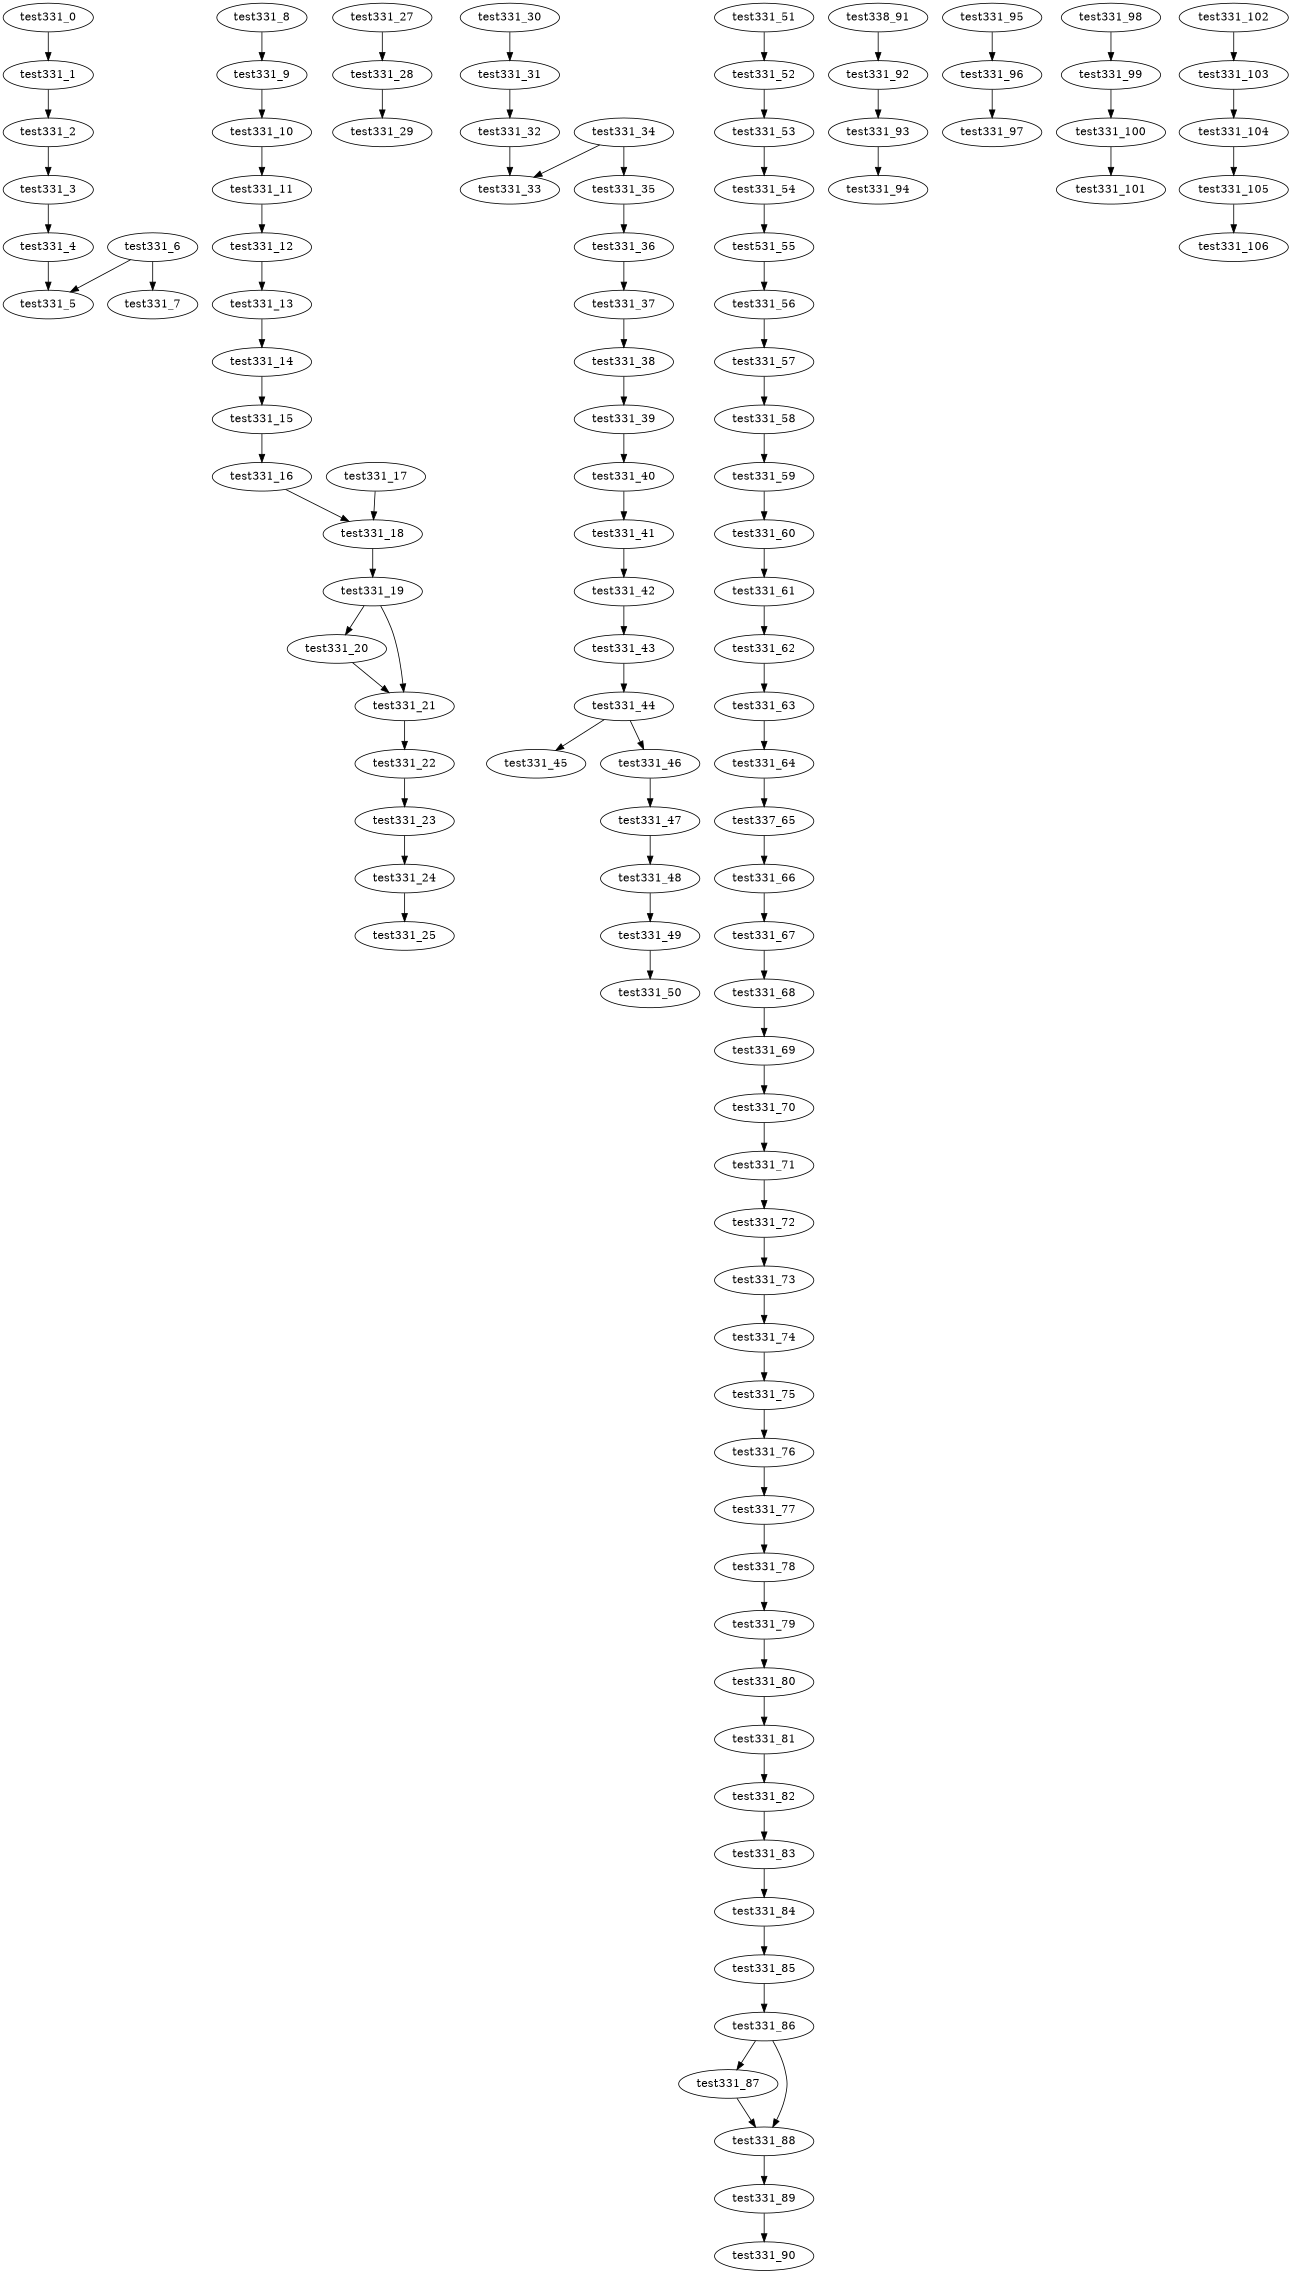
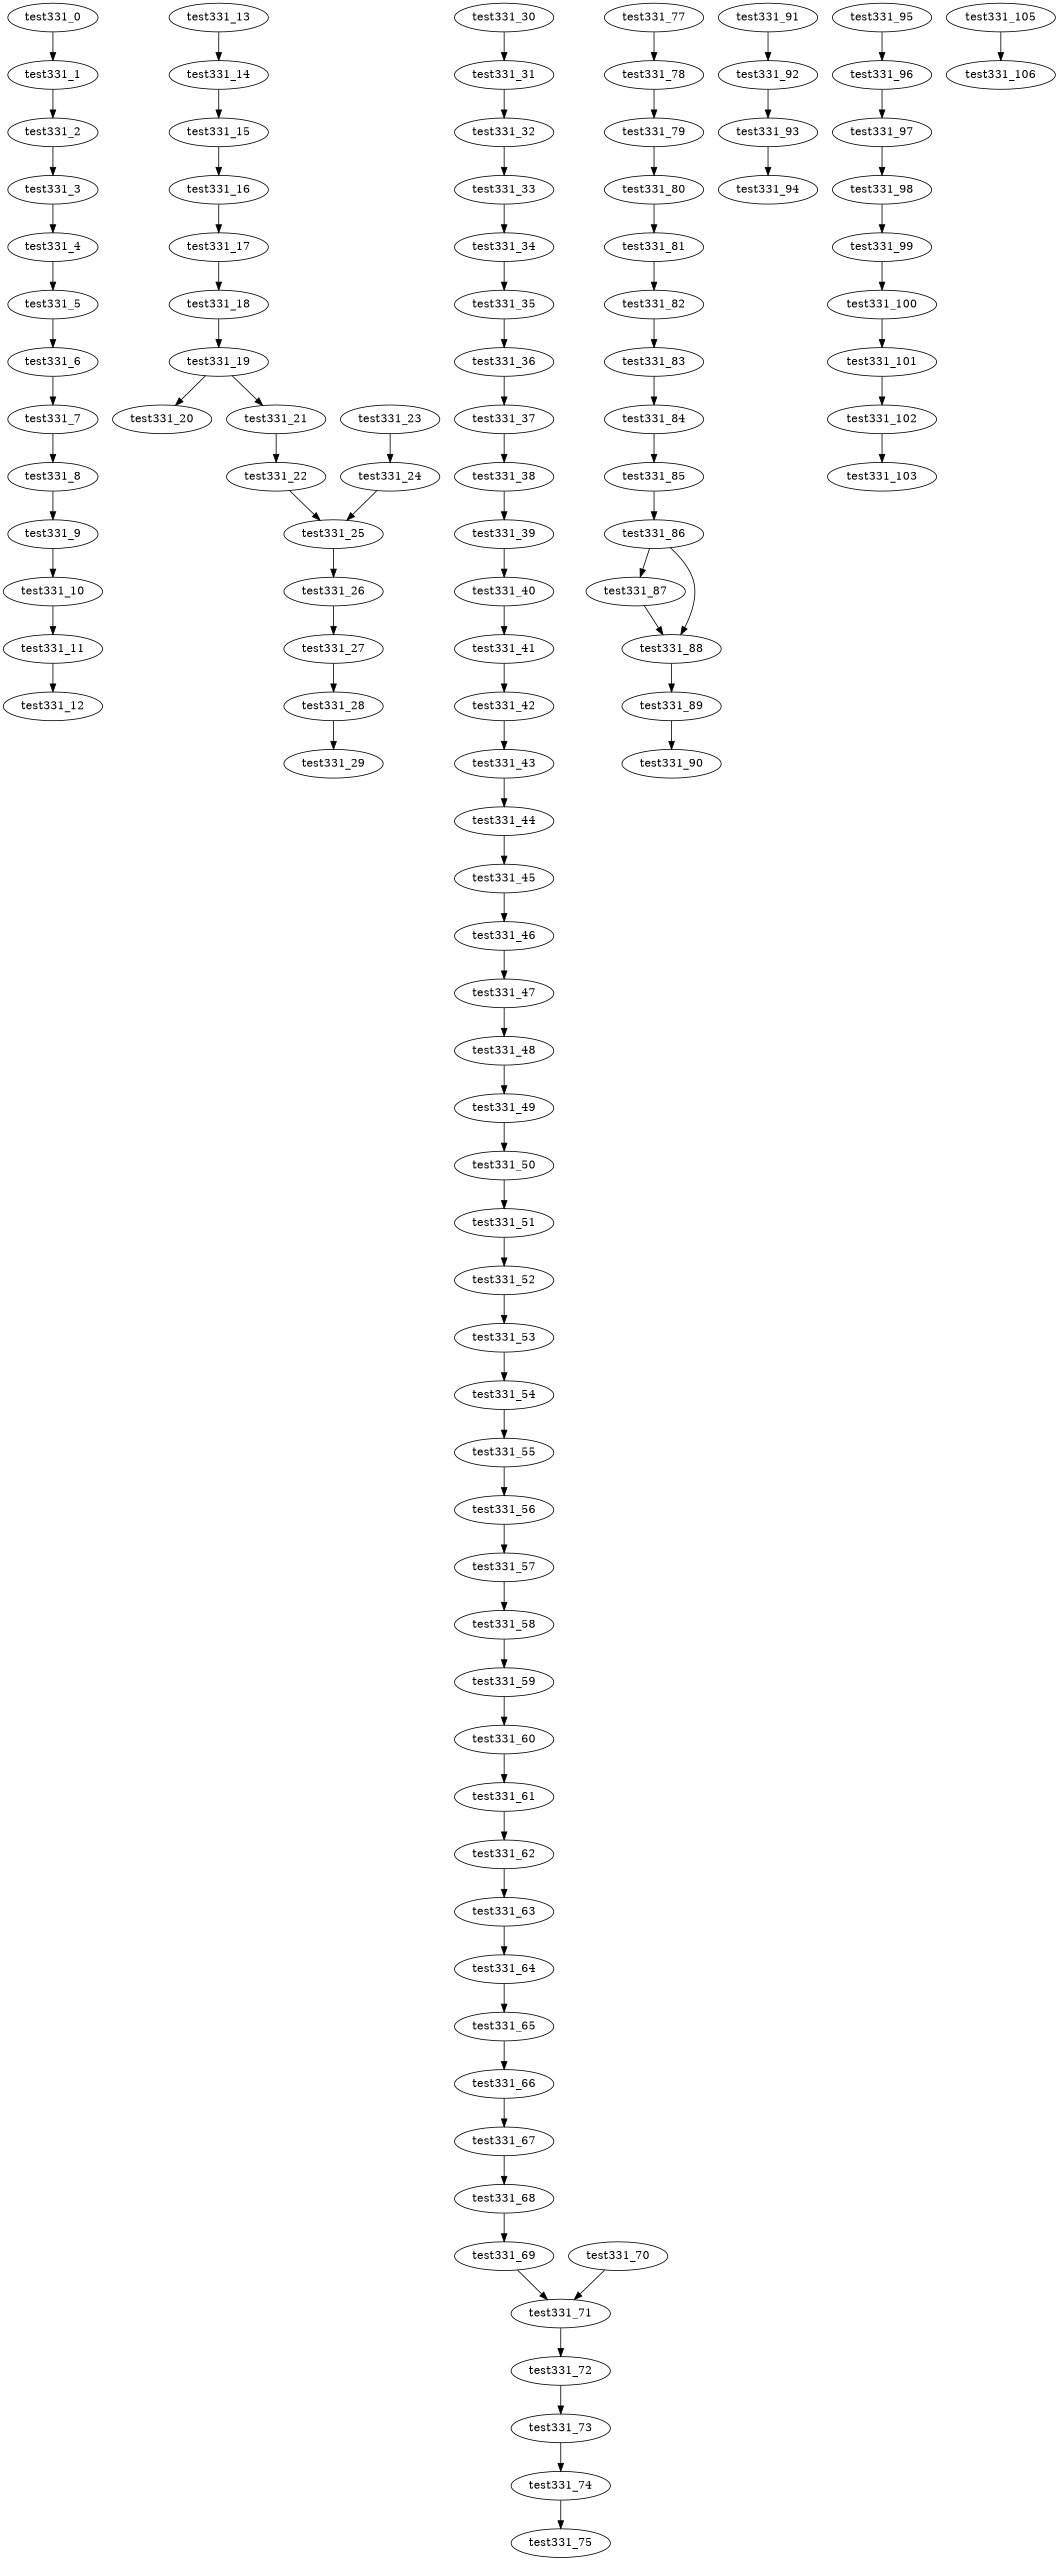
node "test338_91": label "test338_91" -> "test331_91"
node "test331_104": removed
edge "test331_97" -> "test331_98": added
edge "test331_34" -> "test331_33": reversed
node "test531_55": label "test531_55" -> "test331_55"
edge "test331_12" -> "test331_13": removed
edge "test331_6" -> "test331_5": reversed
edge "test331_101" -> "test331_102": added
edge "test331_7" -> "test331_8": added
edge "test331_16" -> "test331_18": now "test331_16" -> "test331_17"
node "test331_26": added
edge "test331_20" -> "test331_21": removed
edge "test331_44" -> "test331_46": now "test331_45" -> "test331_46"
edge "test331_22" -> "test331_23": now "test331_22" -> "test331_25"
node "test337_65": label "test337_65" -> "test331_65"
edge "test331_69" -> "test331_70": now "test331_69" -> "test331_71"
edge "test331_50" -> "test331_51": added
node "test331_76": removed
